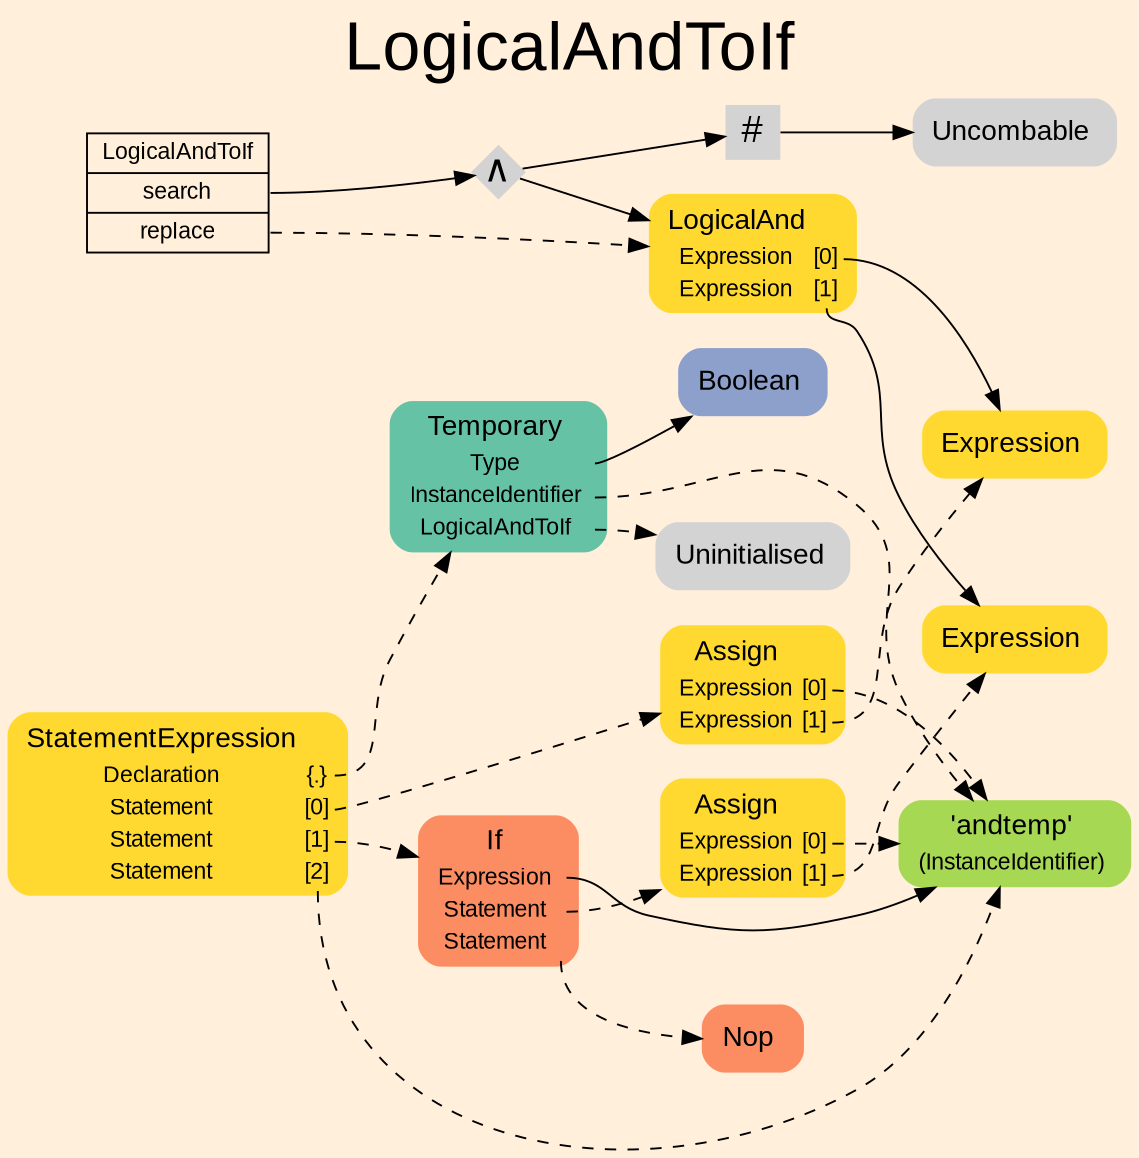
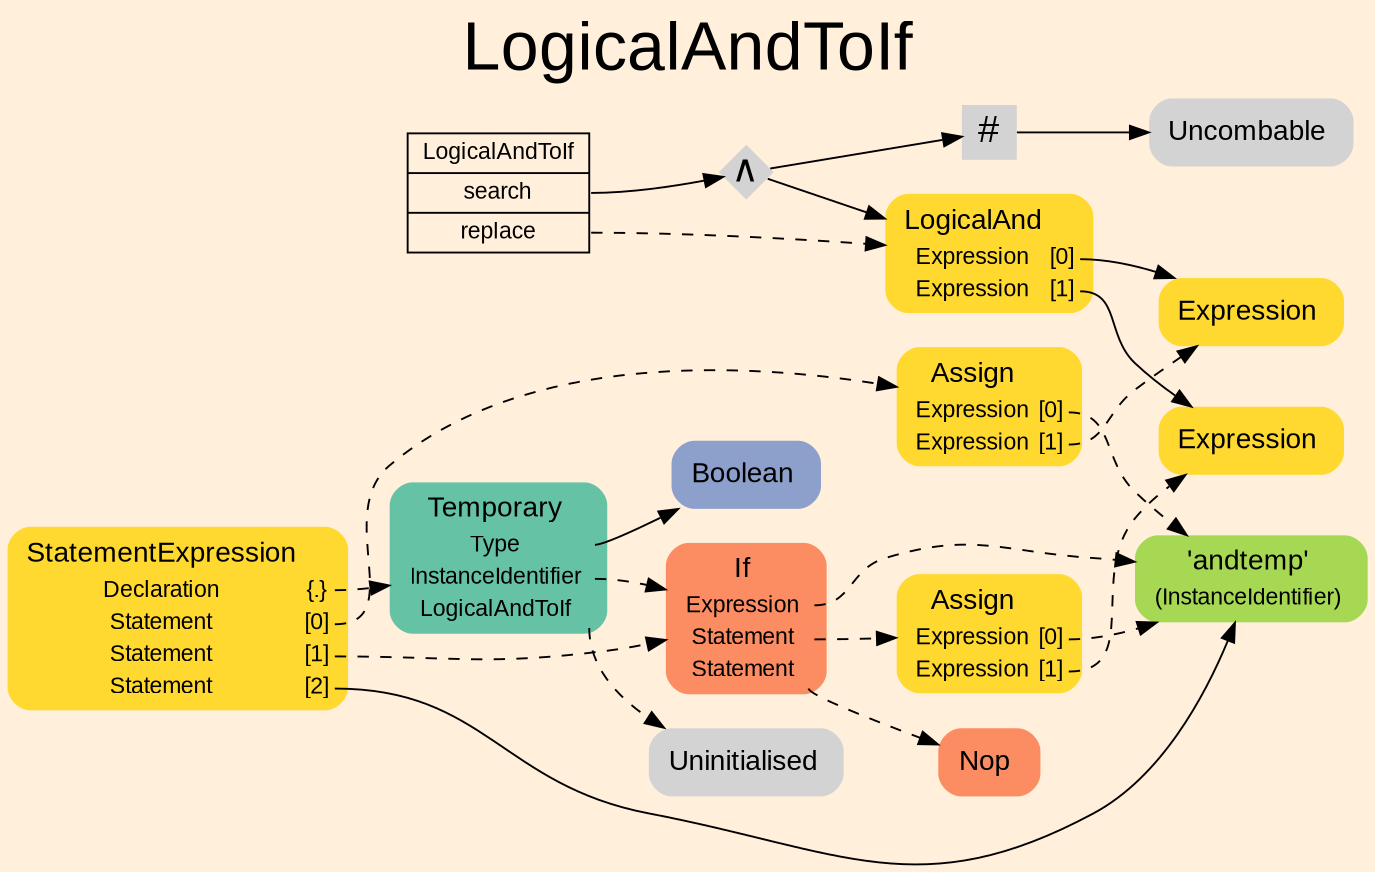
edge "Temporary" -> "'andtemp'": now "Temporary" -> "If"
edge "If" -> "'andtemp'": style solid -> dashed
edge "StatementExpression" -> "'andtemp'": style dashed -> solid
